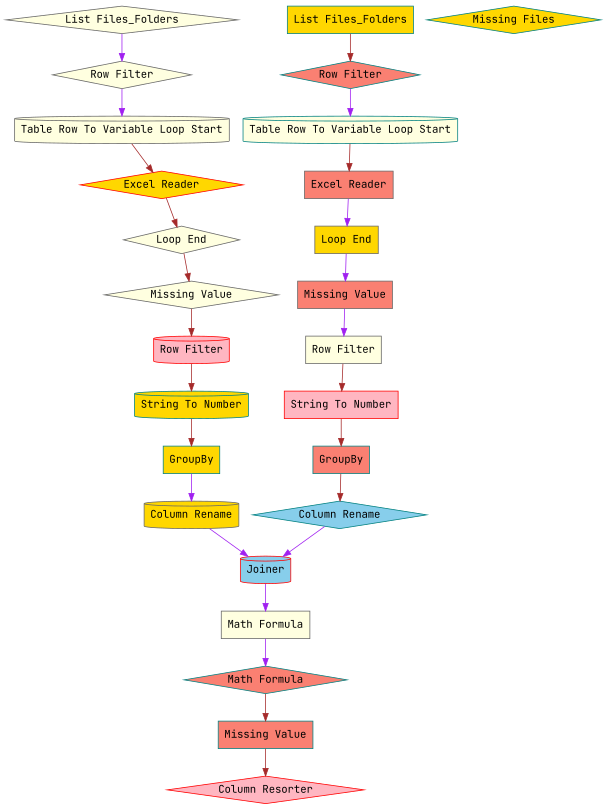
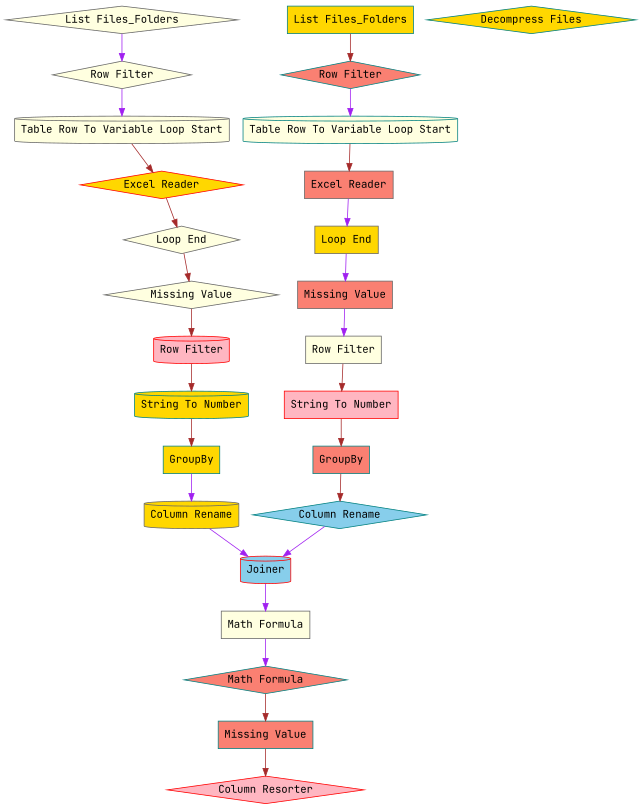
node "Missing Files": label "Missing Files" -> "Decompress Files"
